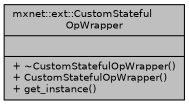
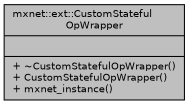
node "mxnet::ext::CustomStateful": text "+ get_instance()" -> "+ mxnet_instance()"
